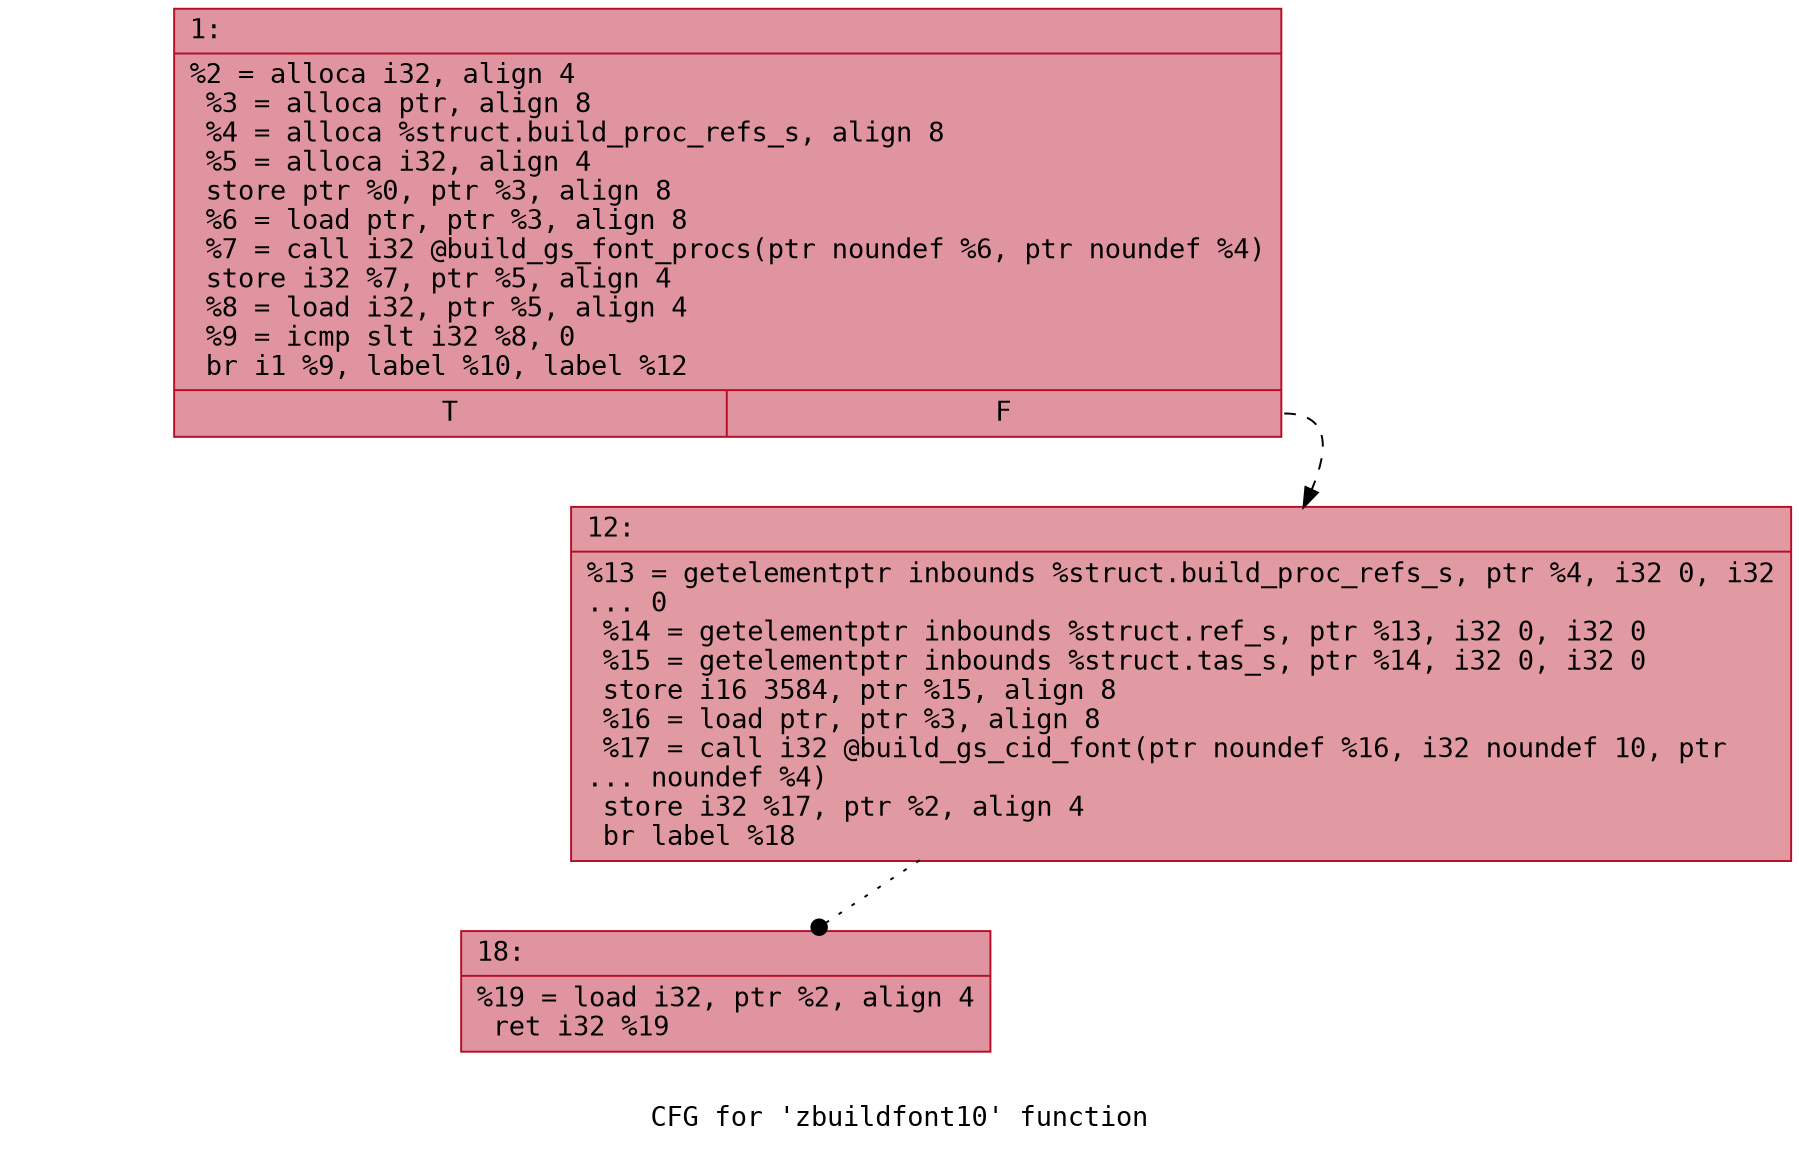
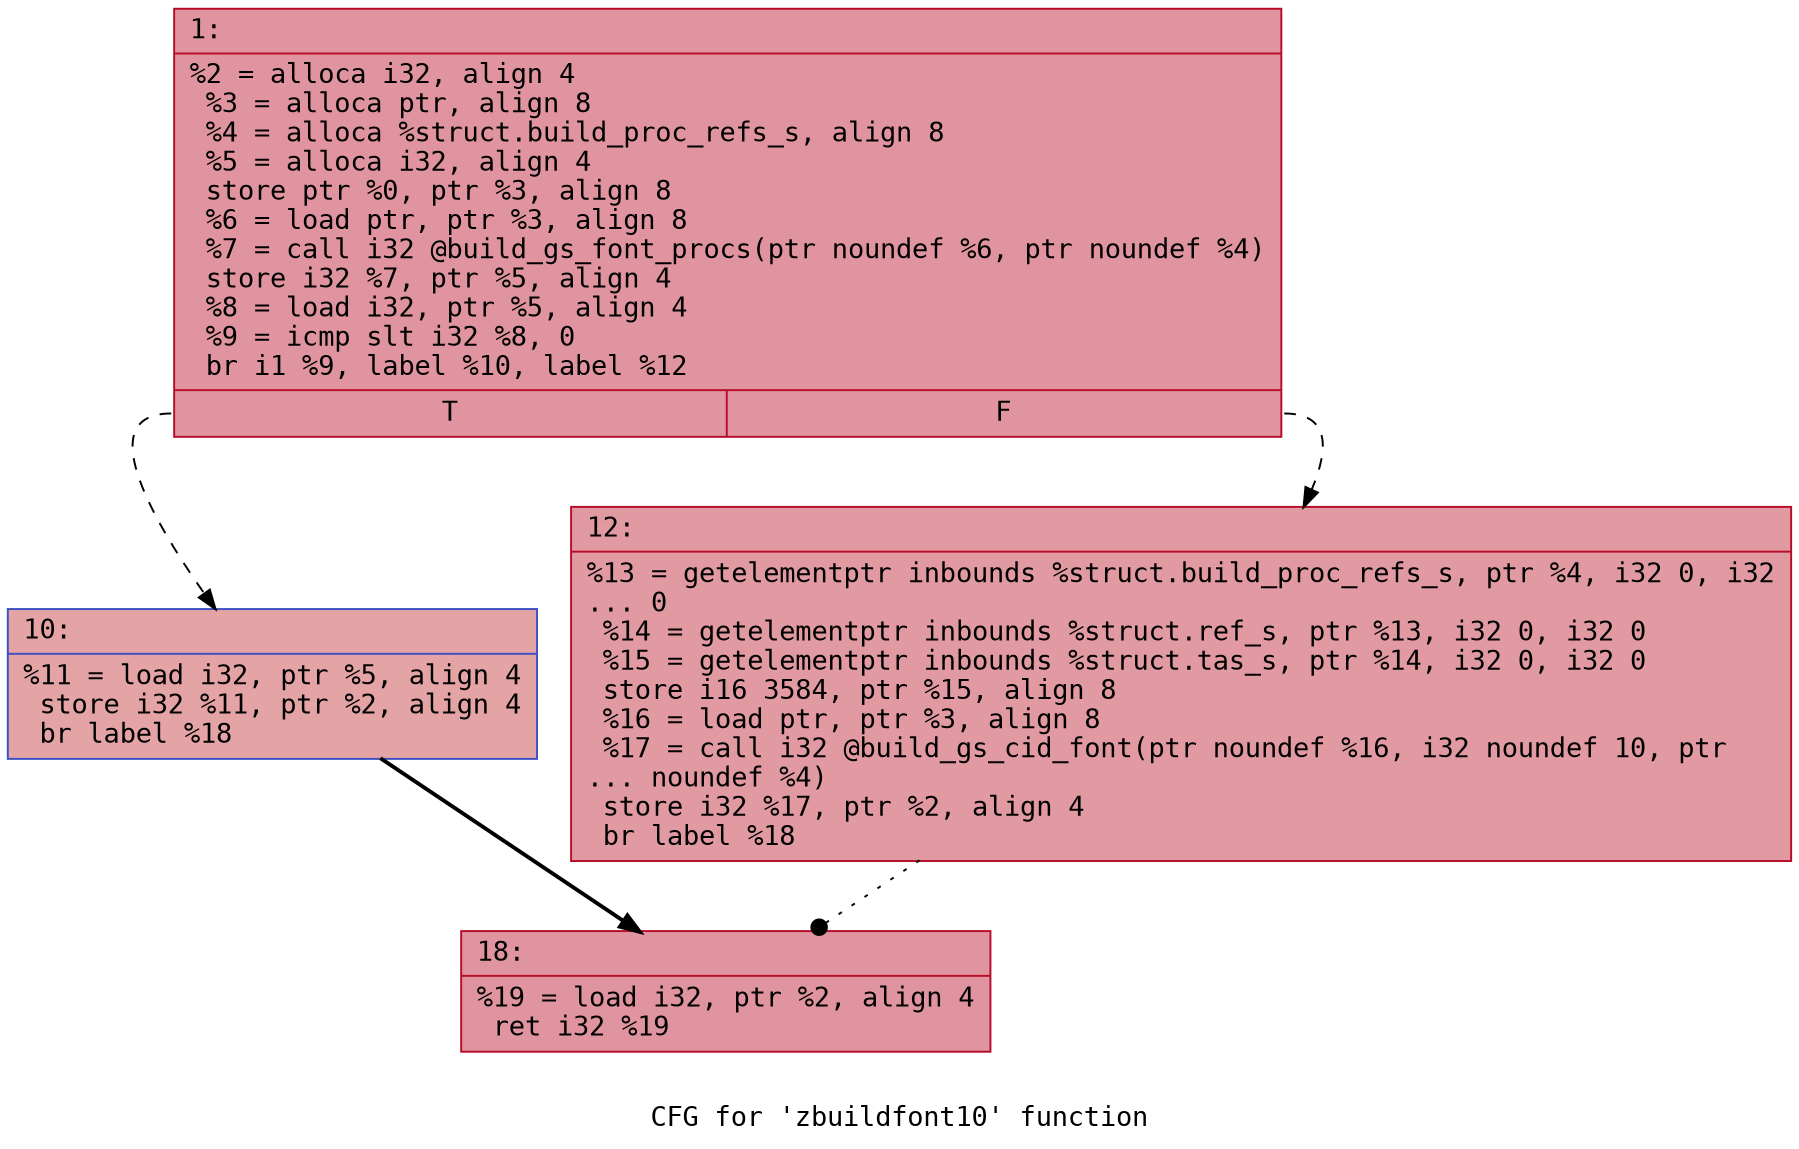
node "10:": added
